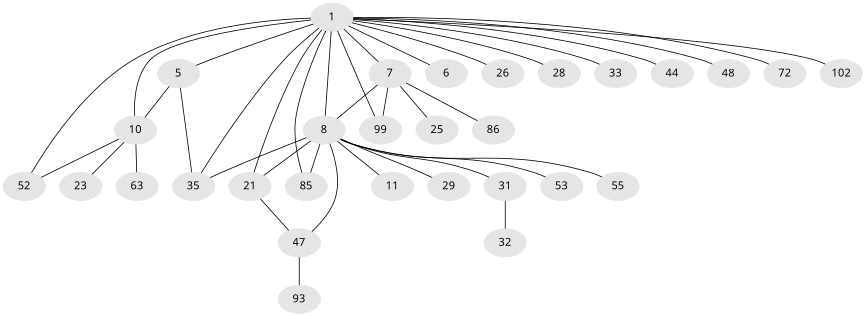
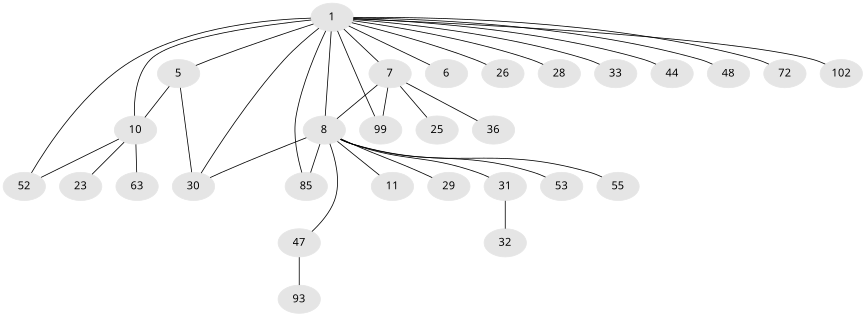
node "86": label "86" -> "36"
node "35": label "35" -> "30"
node "21": removed
